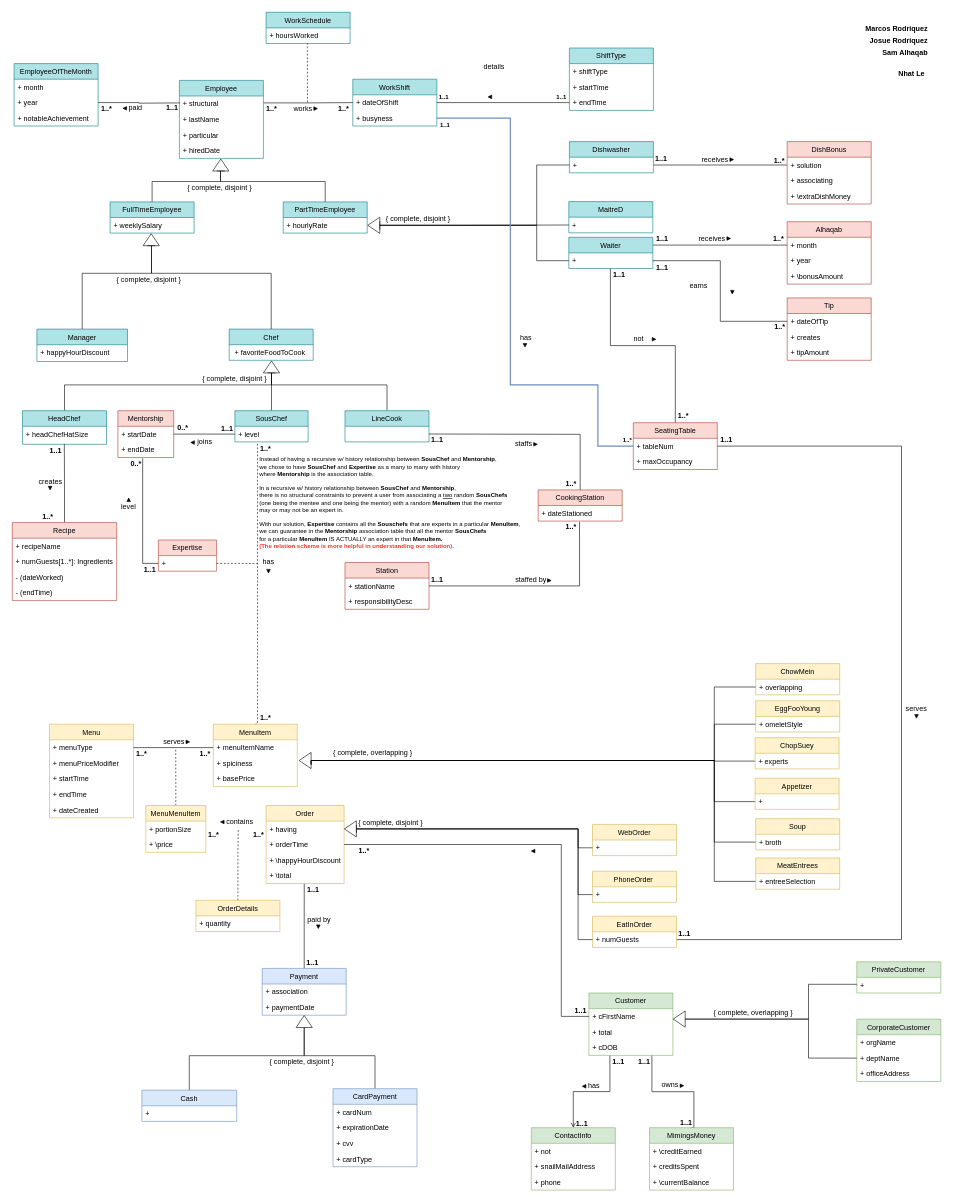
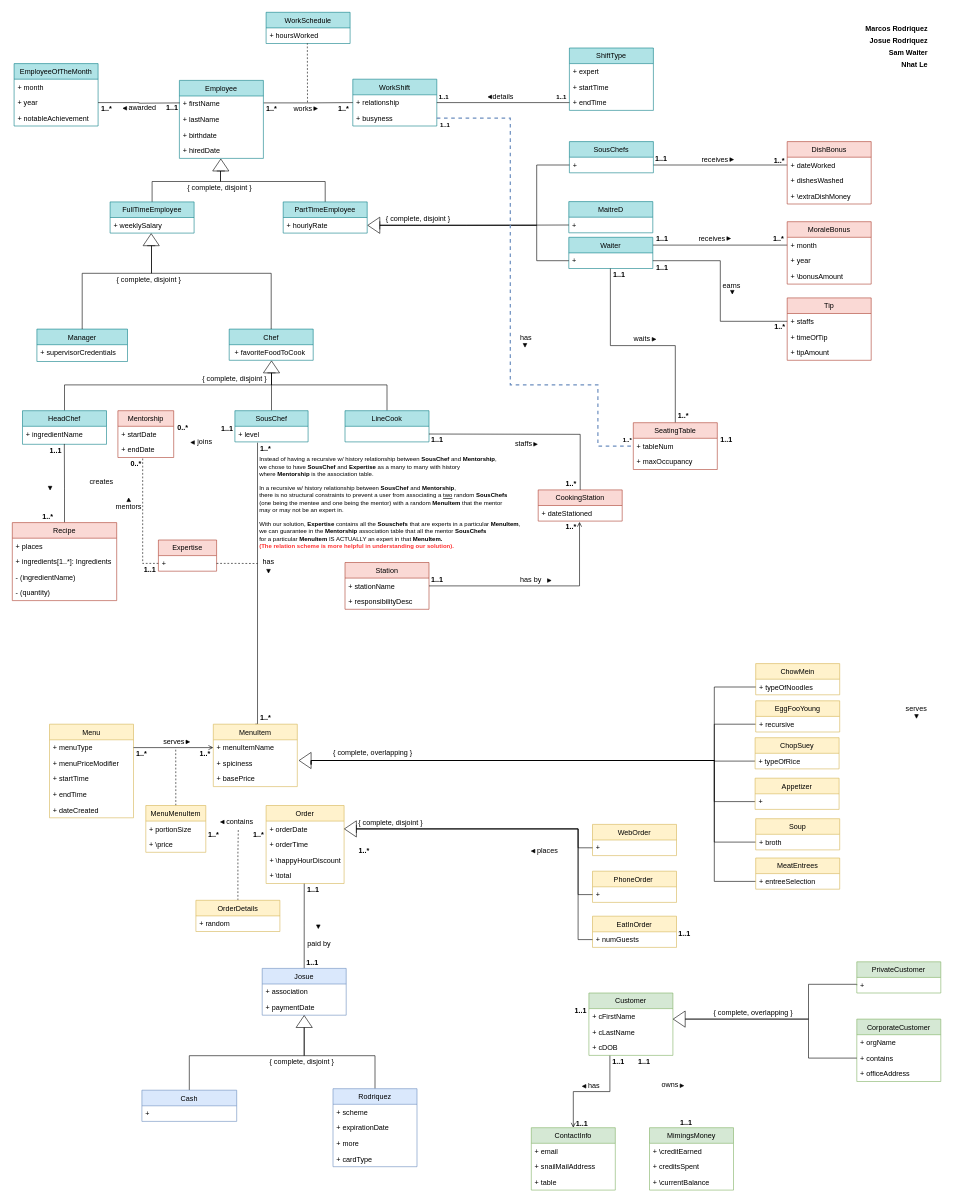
node "Sam Alhaqab": label "Sam Alhaqab" -> "Sam Waiter"
node "details": moved (496, 65) -> (505, 95)
node "+ shiftType": label "+ shiftType" -> "+ expert"
node "Nhat Le": moved (909, 74) -> (912, 65)
node "+ dateOfShift": label "+ dateOfShift" -> "+ relationship"
node "+ structural": label "+ structural" -> "+ firstName"
node "paid": label "paid" -> "awarded"
node "+ particular": label "+ particular" -> "+ birthdate"
node "Dishwasher": label "Dishwasher" -> "SousChefs"
node "+ solution": label "+ solution" -> "+ dateWorked"
node "+ associating": label "+ associating" -> "+ dishesWashed"
node "Alhaqab": label "Alhaqab" -> "MoraleBonus"
node "earns": moved (701, 284) -> (734, 284)
edge "+ busyness" -- "+ tableNum": style solid -> dashed
node "+ dateOfTip": label "+ dateOfTip" -> "+ staffs"
node "+ creates": label "+ creates" -> "+ timeOfTip"
node "not": label "not" -> "waits"
node "+ happyHourDiscount": label "+ happyHourDiscount" -> "+ supervisorCredentials"
node "+ headChefHatSize": label "+ headChefHatSize" -> "+ ingredientName"
edge "+ startDate" -- "+ level": removed
node "creates": moved (52, 480) -> (103, 480)
node "level": label "level" -> "mentors"
edge "+ endDate" -- "Expertise": style solid -> dashed
edge "+ dateStationed" -- "+ stationName": arrowhead none -> open
node "+ recipeName": label "+ recipeName" -> "+ places"
node "+ numGuests[1..*]: Ingredients": label "+ numGuests[1..*]: Ingredients" -> "+ ingredients[1..*]: Ingredients"
node "- (dateWorked)": label "- (dateWorked)" -> "- (ingredientName)"
node "staffed by": label "staffed by" -> "has by"
edge "+ level" -- "MenuItem": style dashed -> solid
node "- (endTime)": label "- (endTime)" -> "- (quantity)"
node "+ overlapping": label "+ overlapping" -> "+ typeOfNoodles"
edge "+ tableNum" -- "EatInOrder": removed
node "+ omeletStyle": label "+ omeletStyle" -> "+ recursive"
edge "+ menuType" -- "+ menuItemName": arrowhead none -> open
node "+ experts": label "+ experts" -> "+ typeOfRice"
node "+ having": label "+ having" -> "+ orderDate"
edge "+ orderTime" -- "+ cFirstName": removed
node "places": added
node "paid by": moved (319, 919) -> (319, 943)
node "+ quantity": label "+ quantity" -> "+ random"
node "Payment": label "Payment" -> "Josue"
node "+ total": label "+ total" -> "+ cLastName"
node "+ deptName": label "+ deptName" -> "+ contains"
edge "Customer" -- "MimingsMoney": removed
node "CardPayment": label "CardPayment" -> "Rodriquez"
node "+ cardNum": label "+ cardNum" -> "+ scheme"
node "+ cvv": label "+ cvv" -> "+ more"
node "+ not": label "+ not" -> "+ email"
node "+ phone": label "+ phone" -> "+ table"
